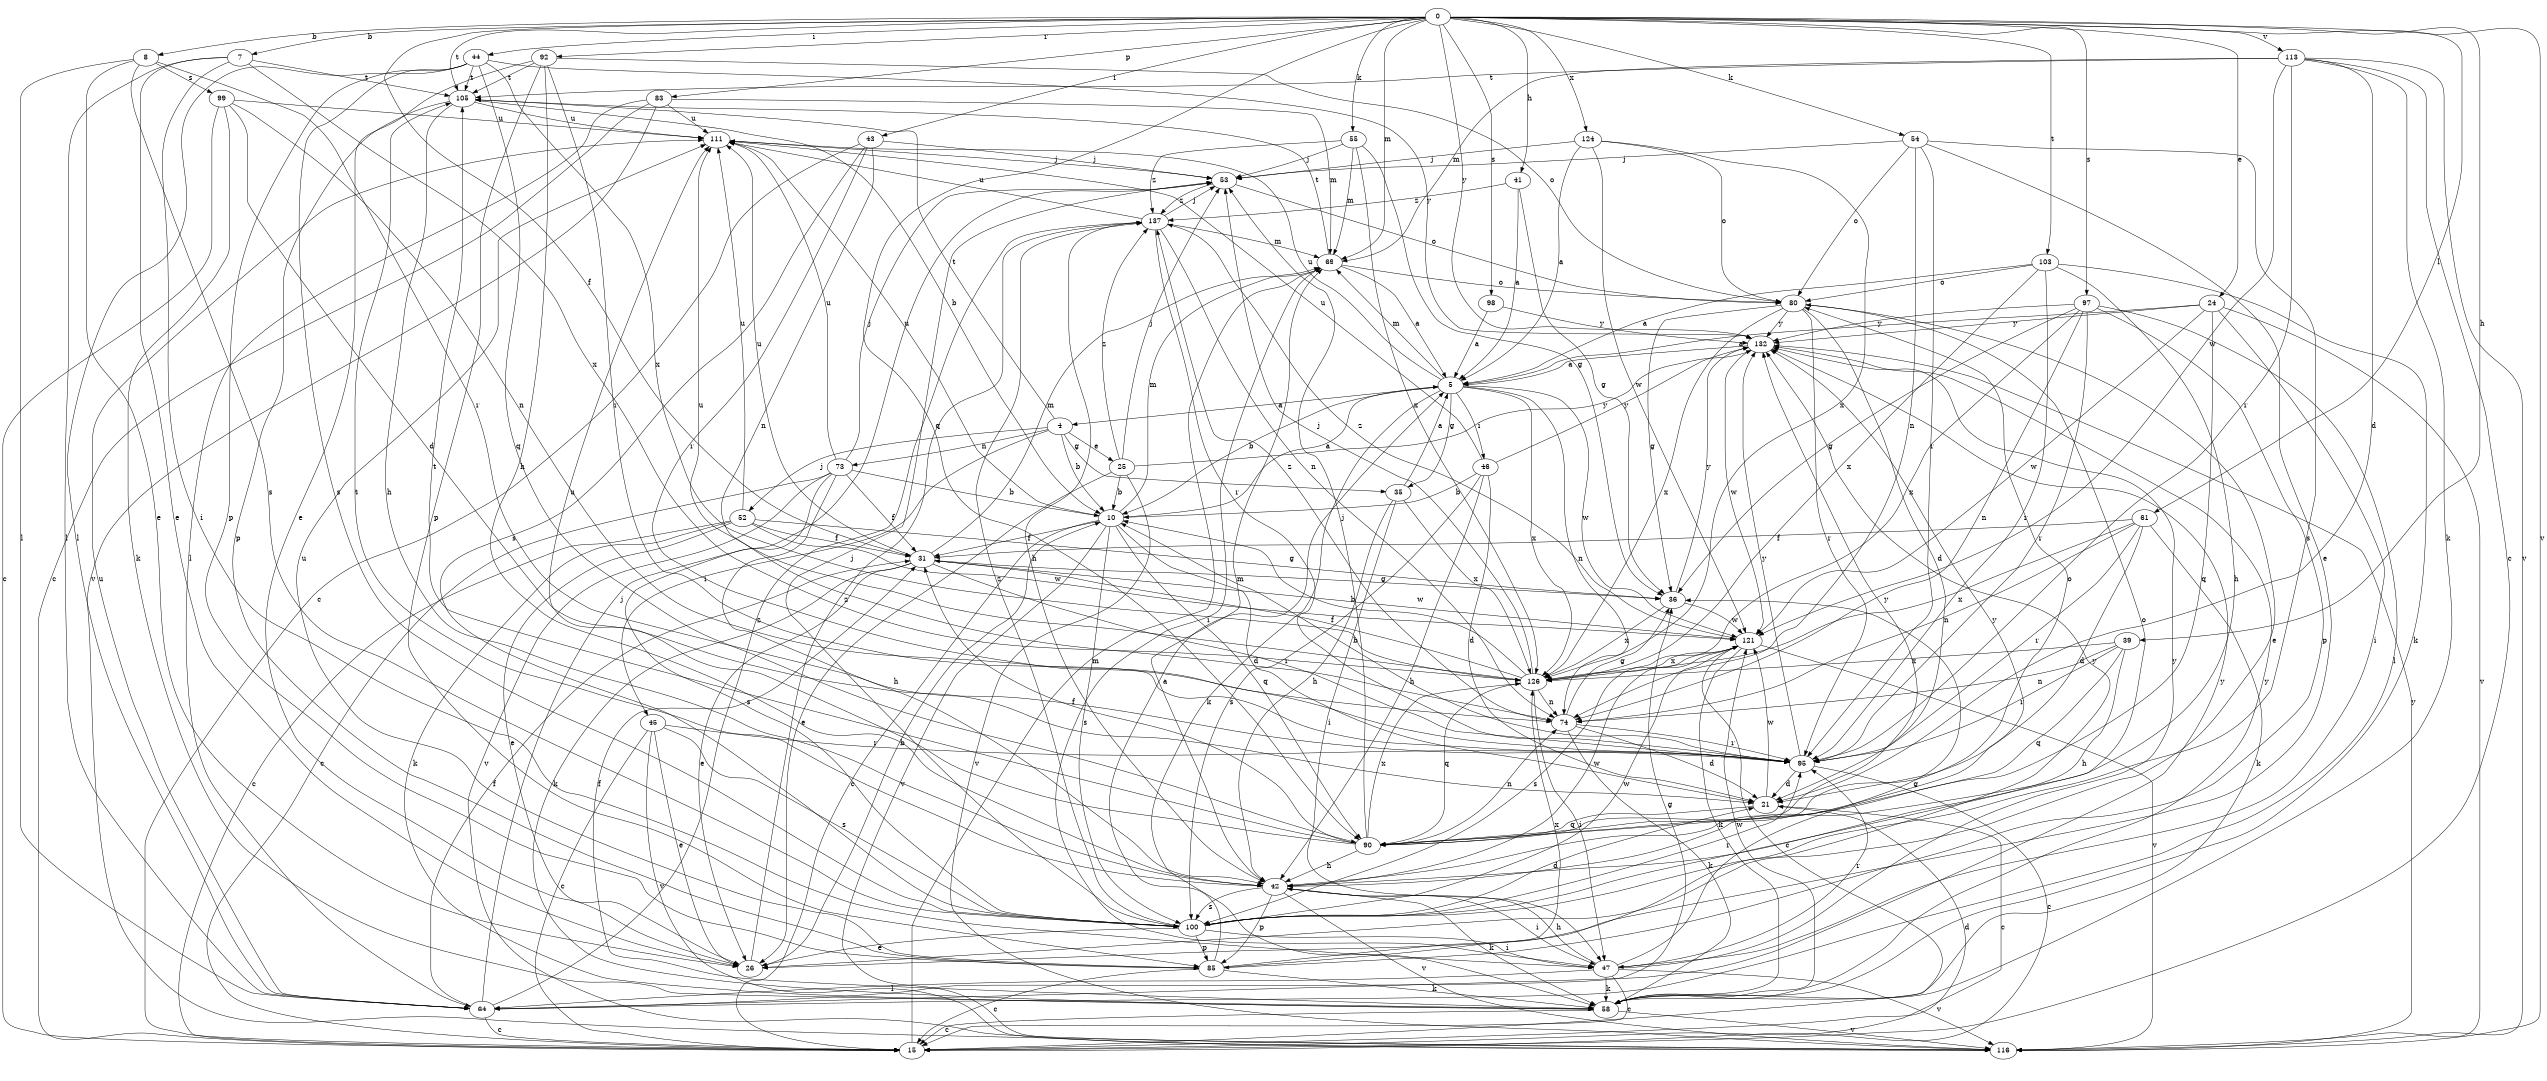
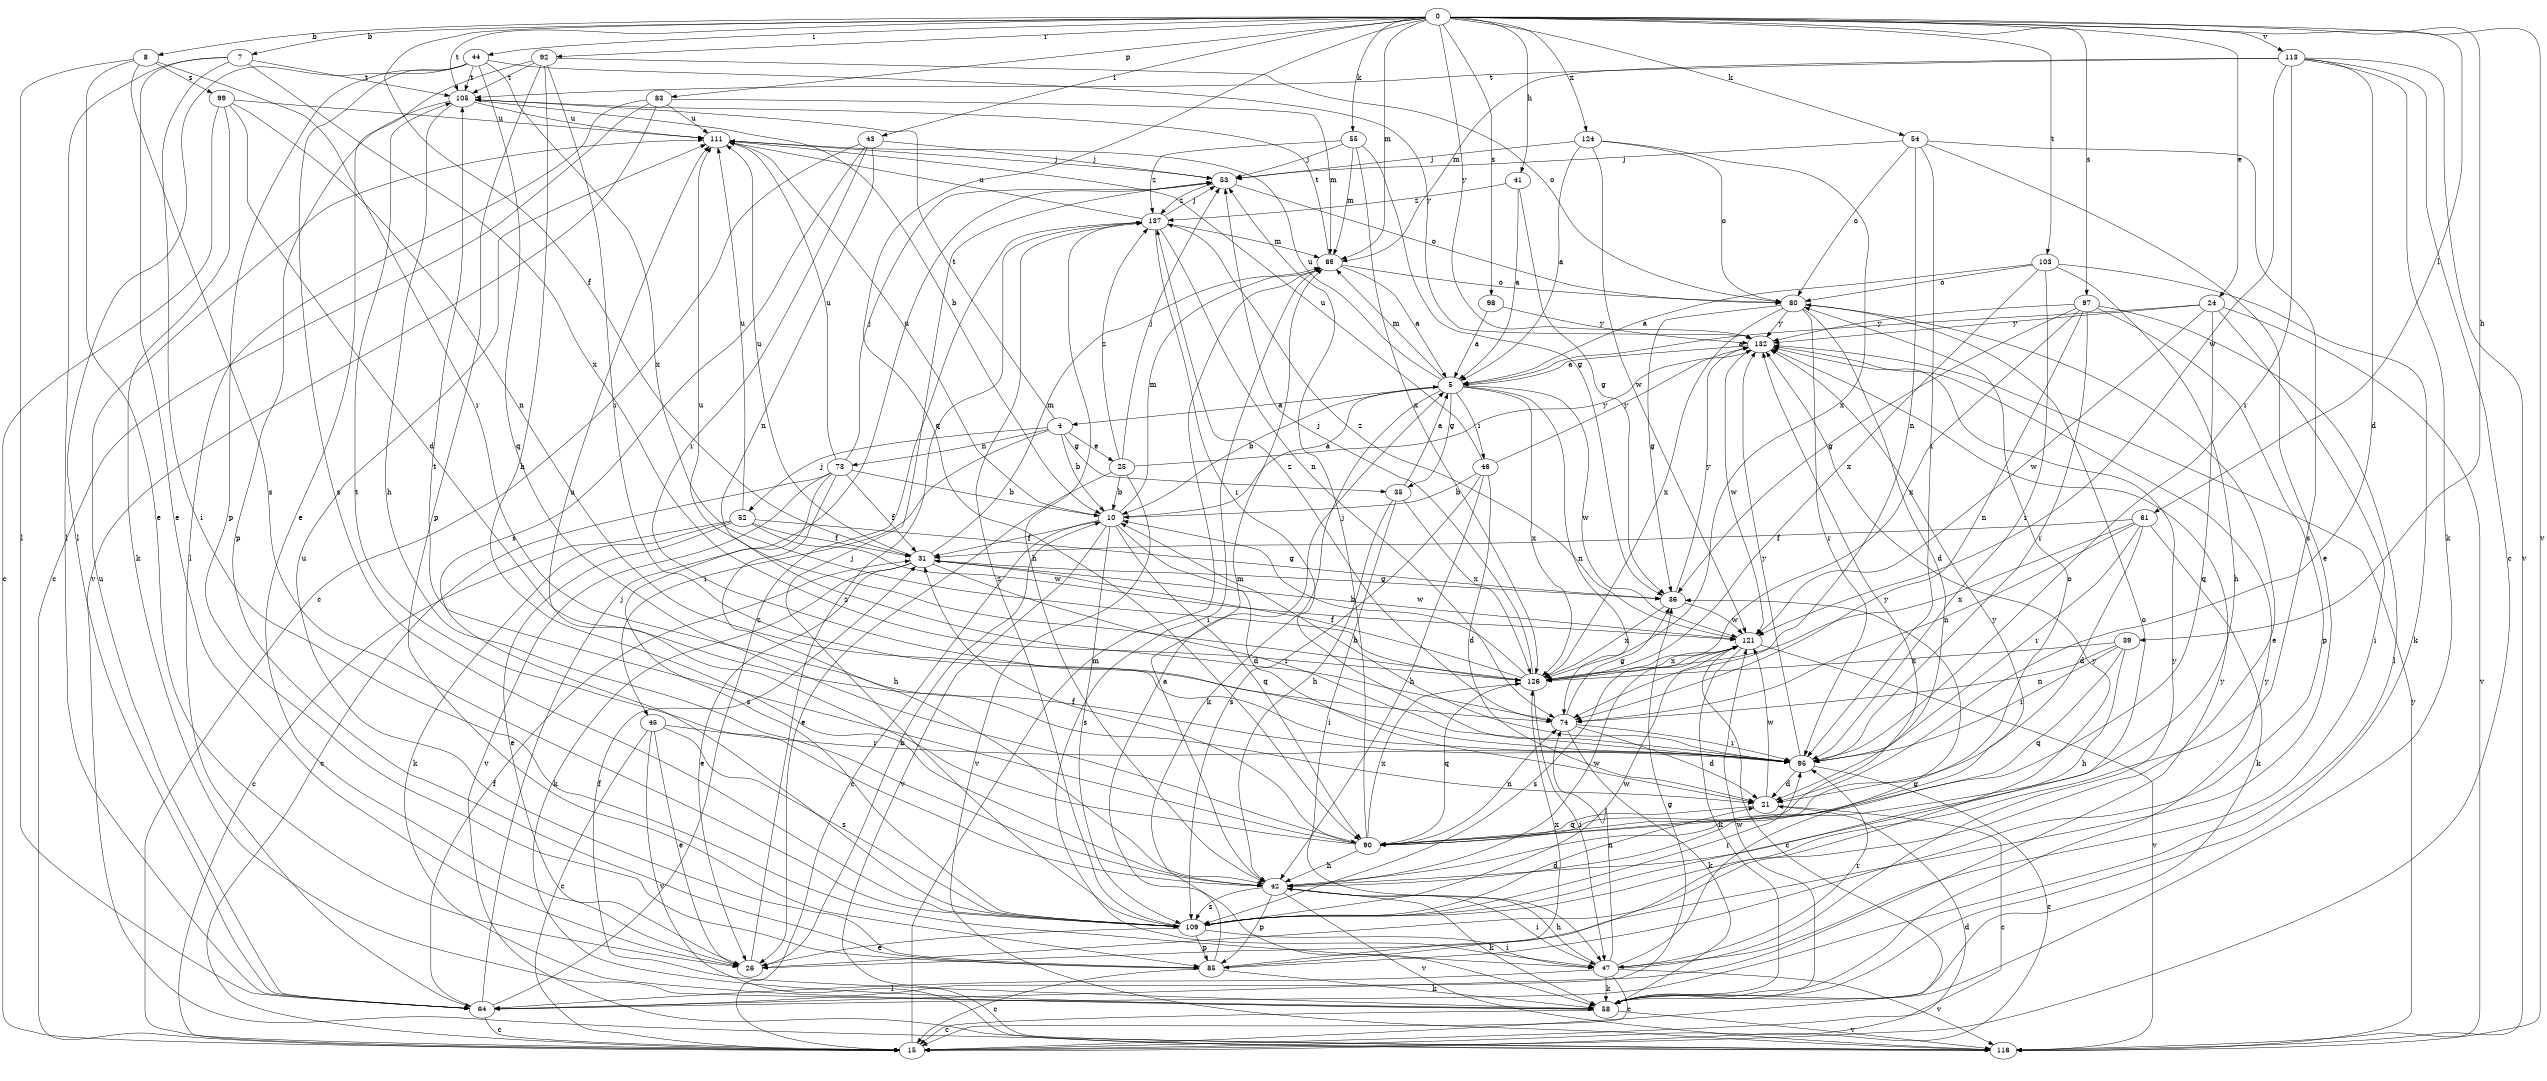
edge "126" -> "74": now "47" -> "74"
node "100": label "100" -> "109"
